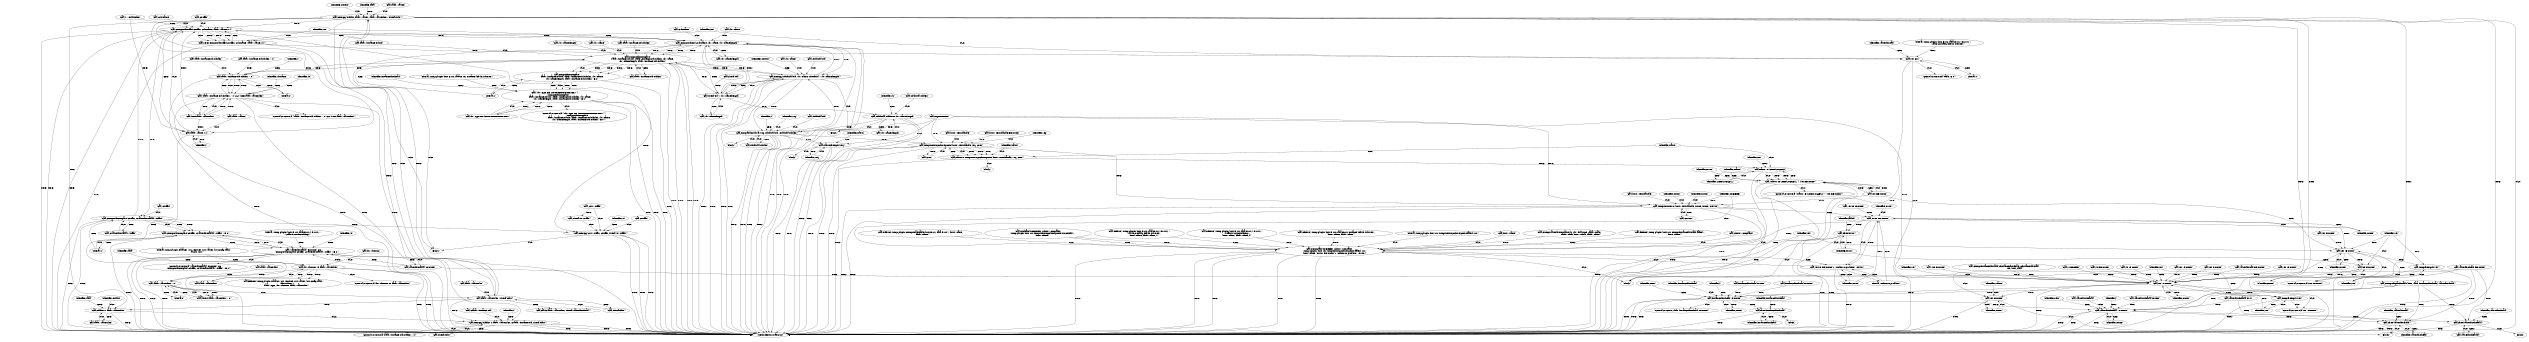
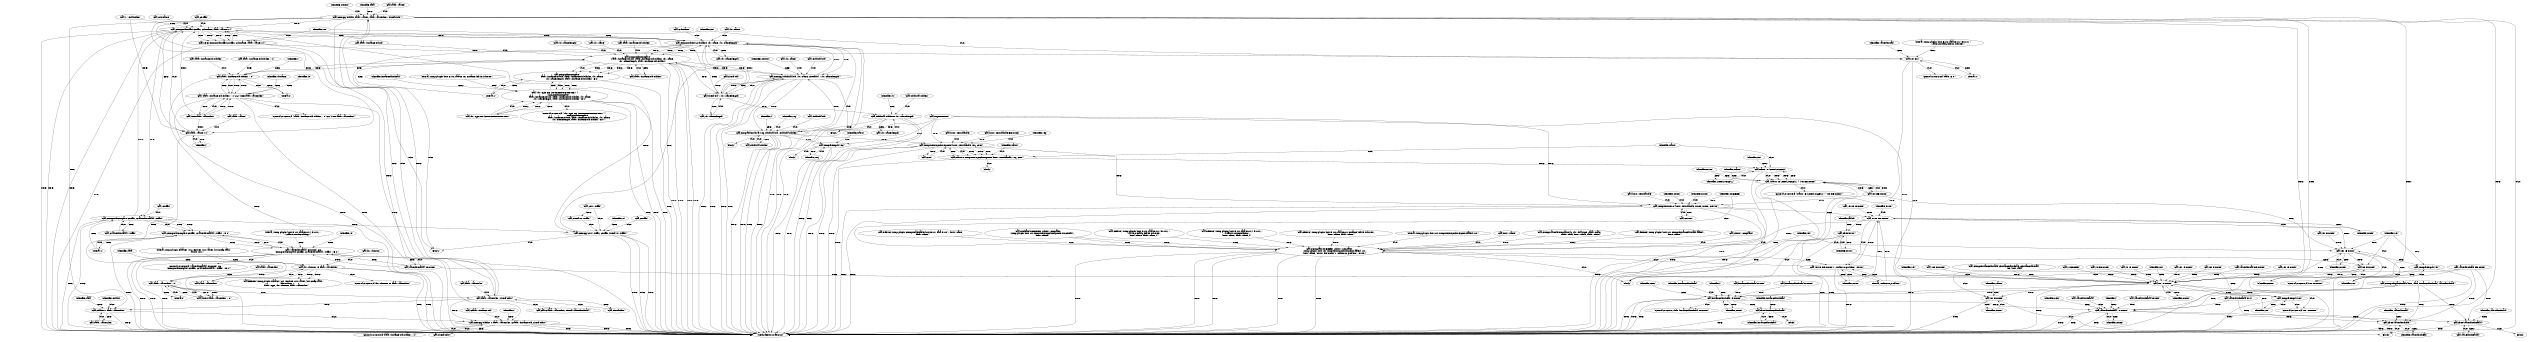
edge "(Call,memcpy(&vt->suffix, &suffix, sizeof(vt->suffix)))" -> "(Call,csnmp_oid_suffix(&suffix, &vb_name, data->values + i))": added, label "DDG:"
node "(Call,status_free_pdu(req))": label "(Call,status_free_pdu(req))" -> "(Call,snmp_free_pdu(req))"
edge "(Call,data->values_len * sizeof(oid_t))" -> "(Call,calloc(data->values_len, sizeof(*value_list_head)))": label "DDG: " -> "AST: "
